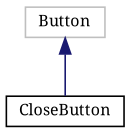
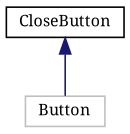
edge "CloseButton" -> "Button": reversed
